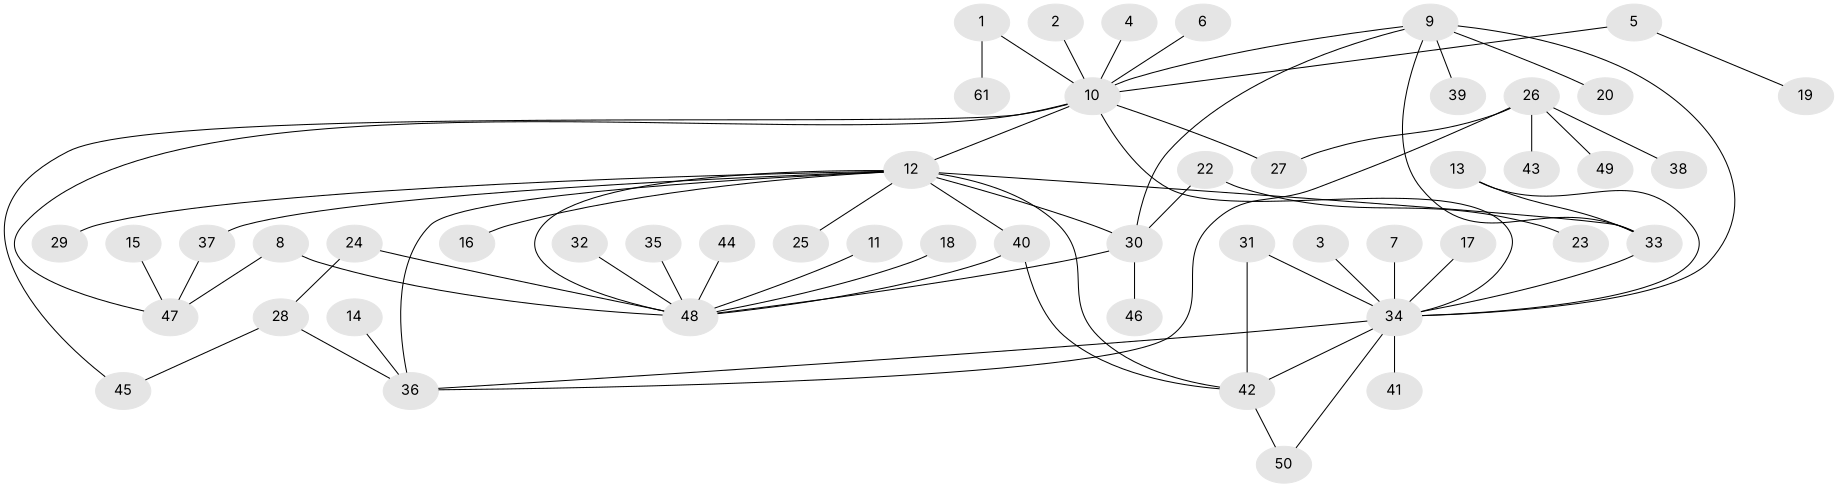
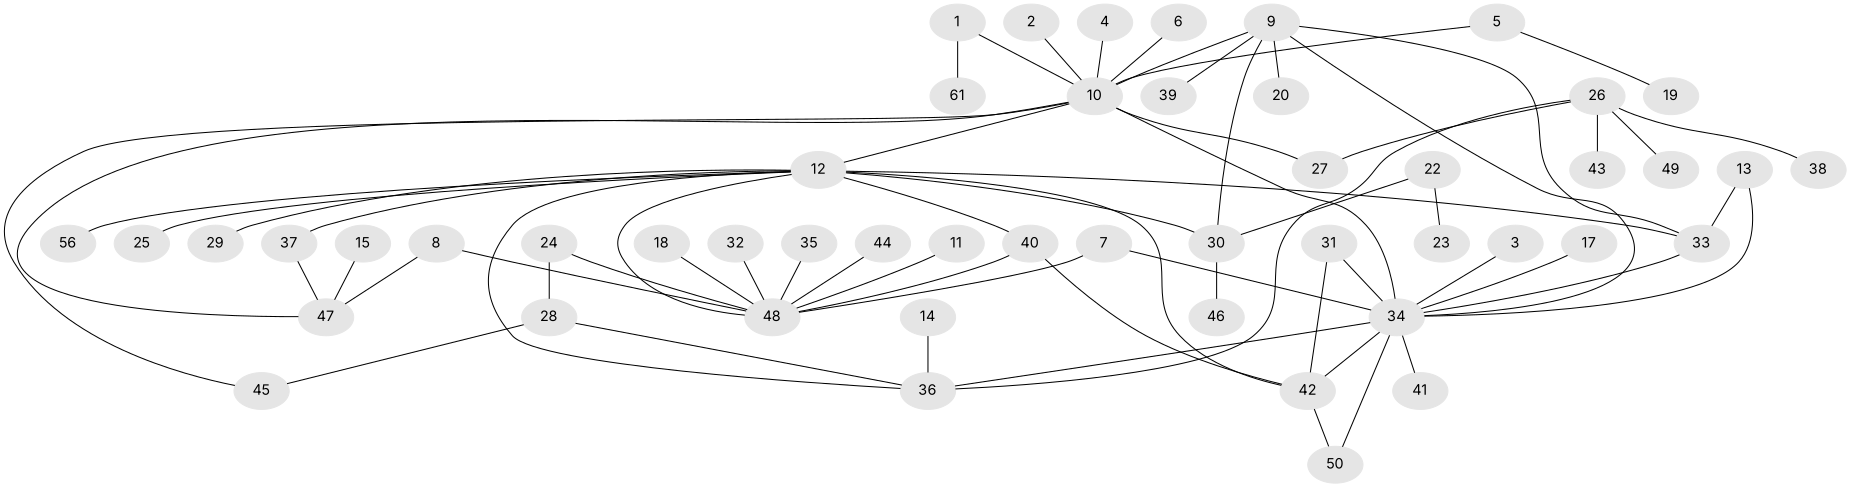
node "16": label "16" -> "56"
edge "30" -- "48": now "7" -- "48"
